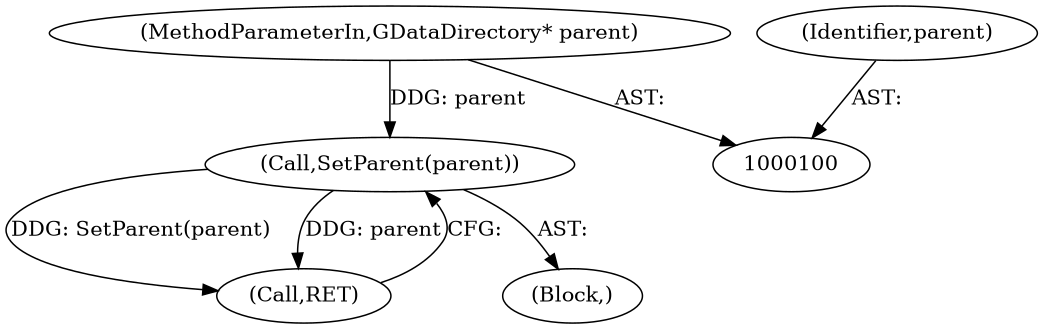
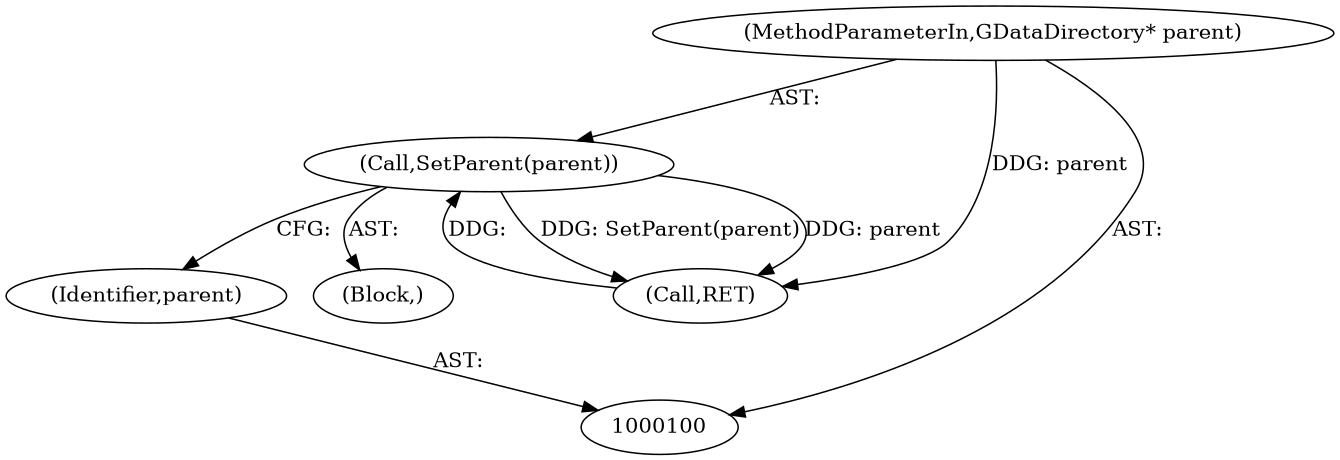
edge "(MethodParameterIn,GDataDirectory* parent)" -> "(Call,SetParent(parent))": label "DDG: parent" -> "AST: "
edge "(Call,SetParent(parent))" -> "(Identifier,parent)": added, label "CFG:"
edge "(MethodParameterIn,GDataDirectory* parent)" -> "(Call,RET)": added, label "DDG: parent"
edge "(Call,RET)" -> "(Call,SetParent(parent))": label "CFG: " -> "DDG: "
